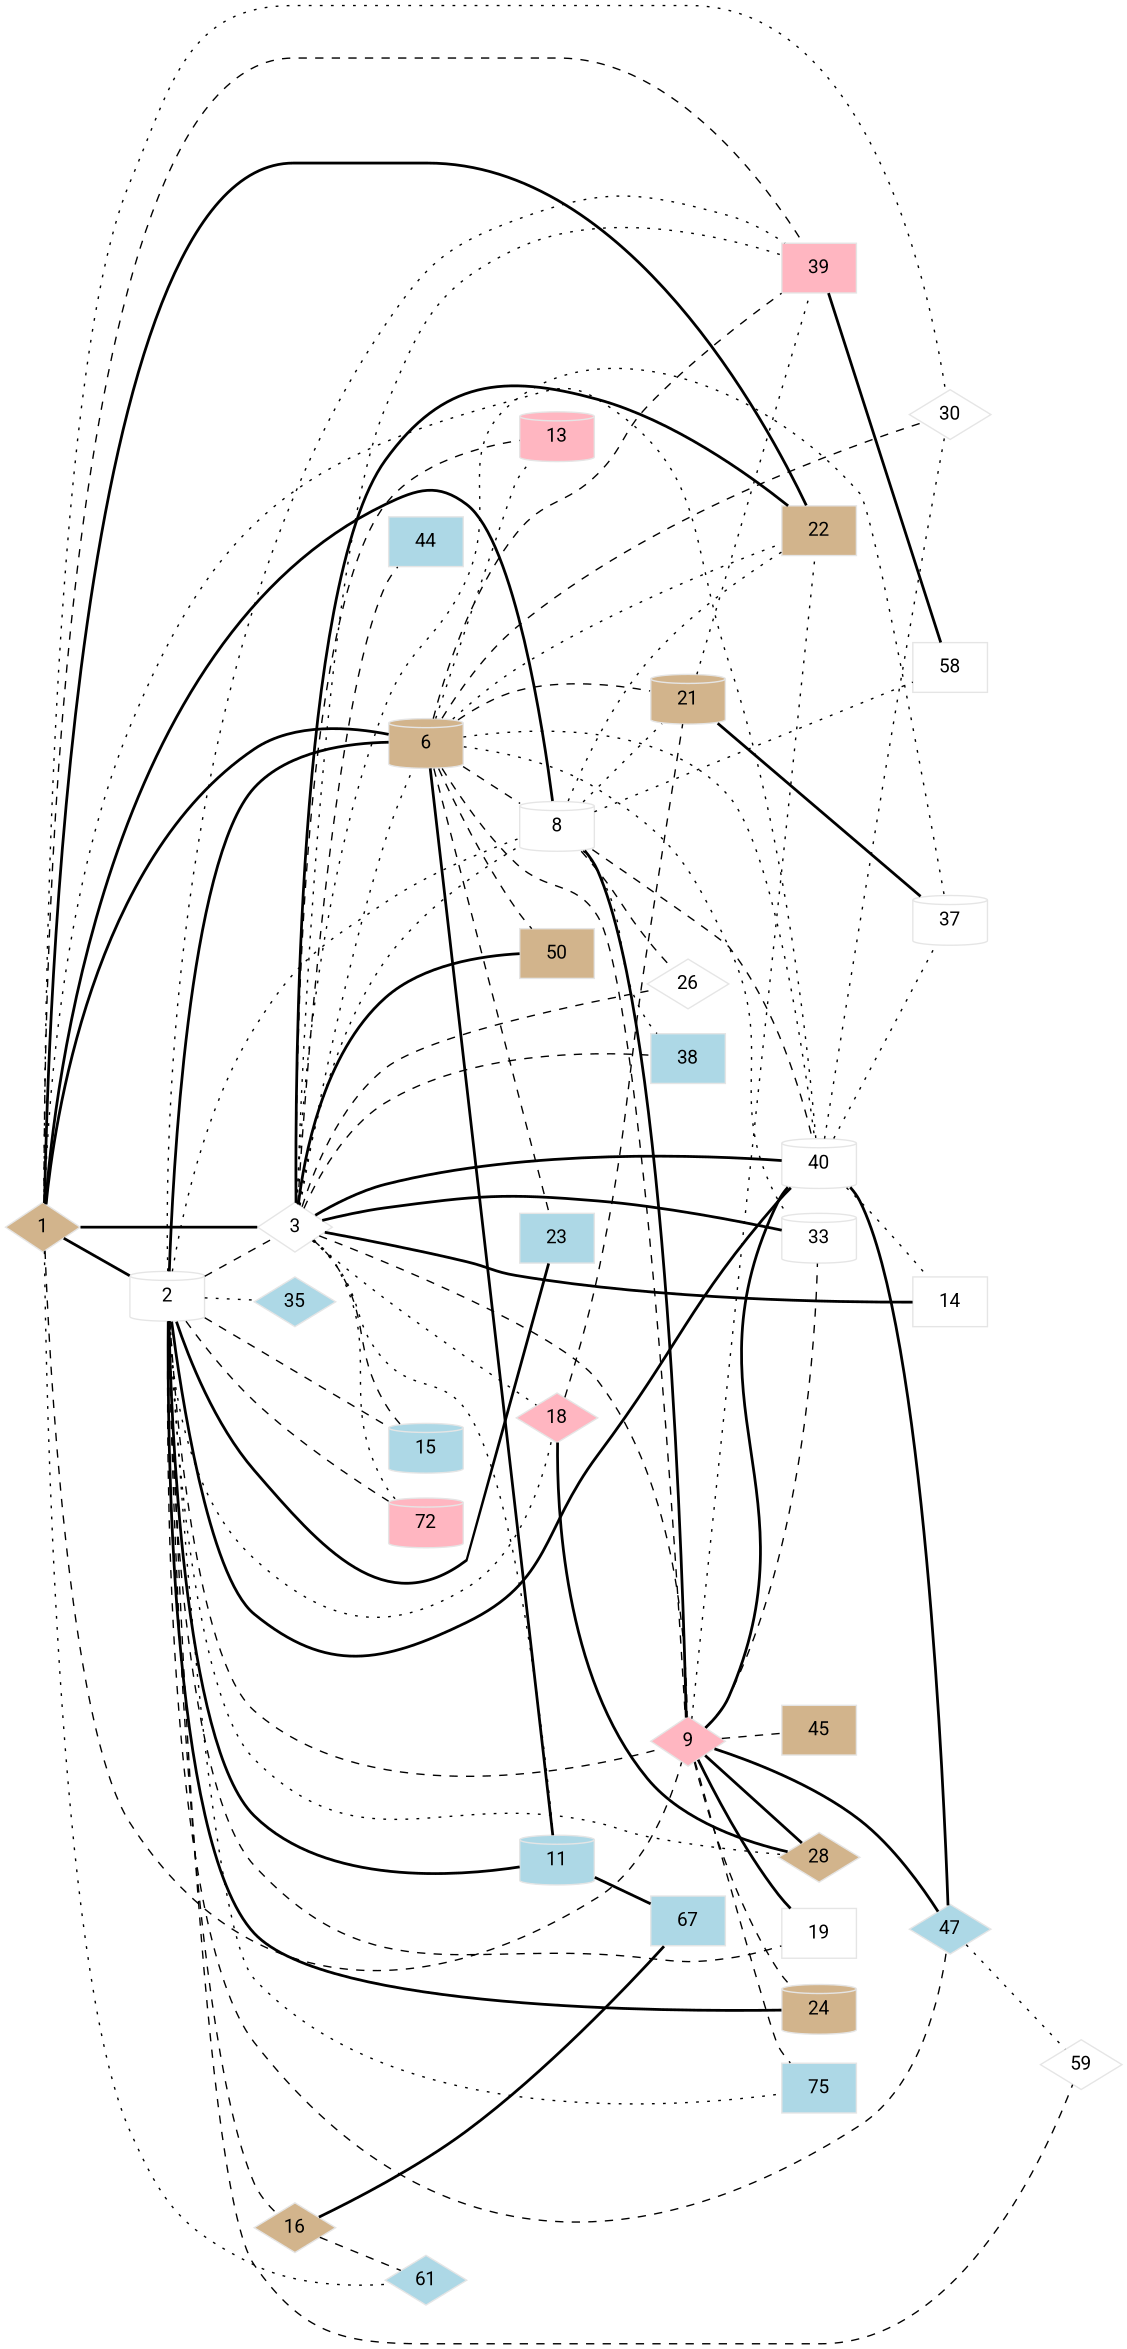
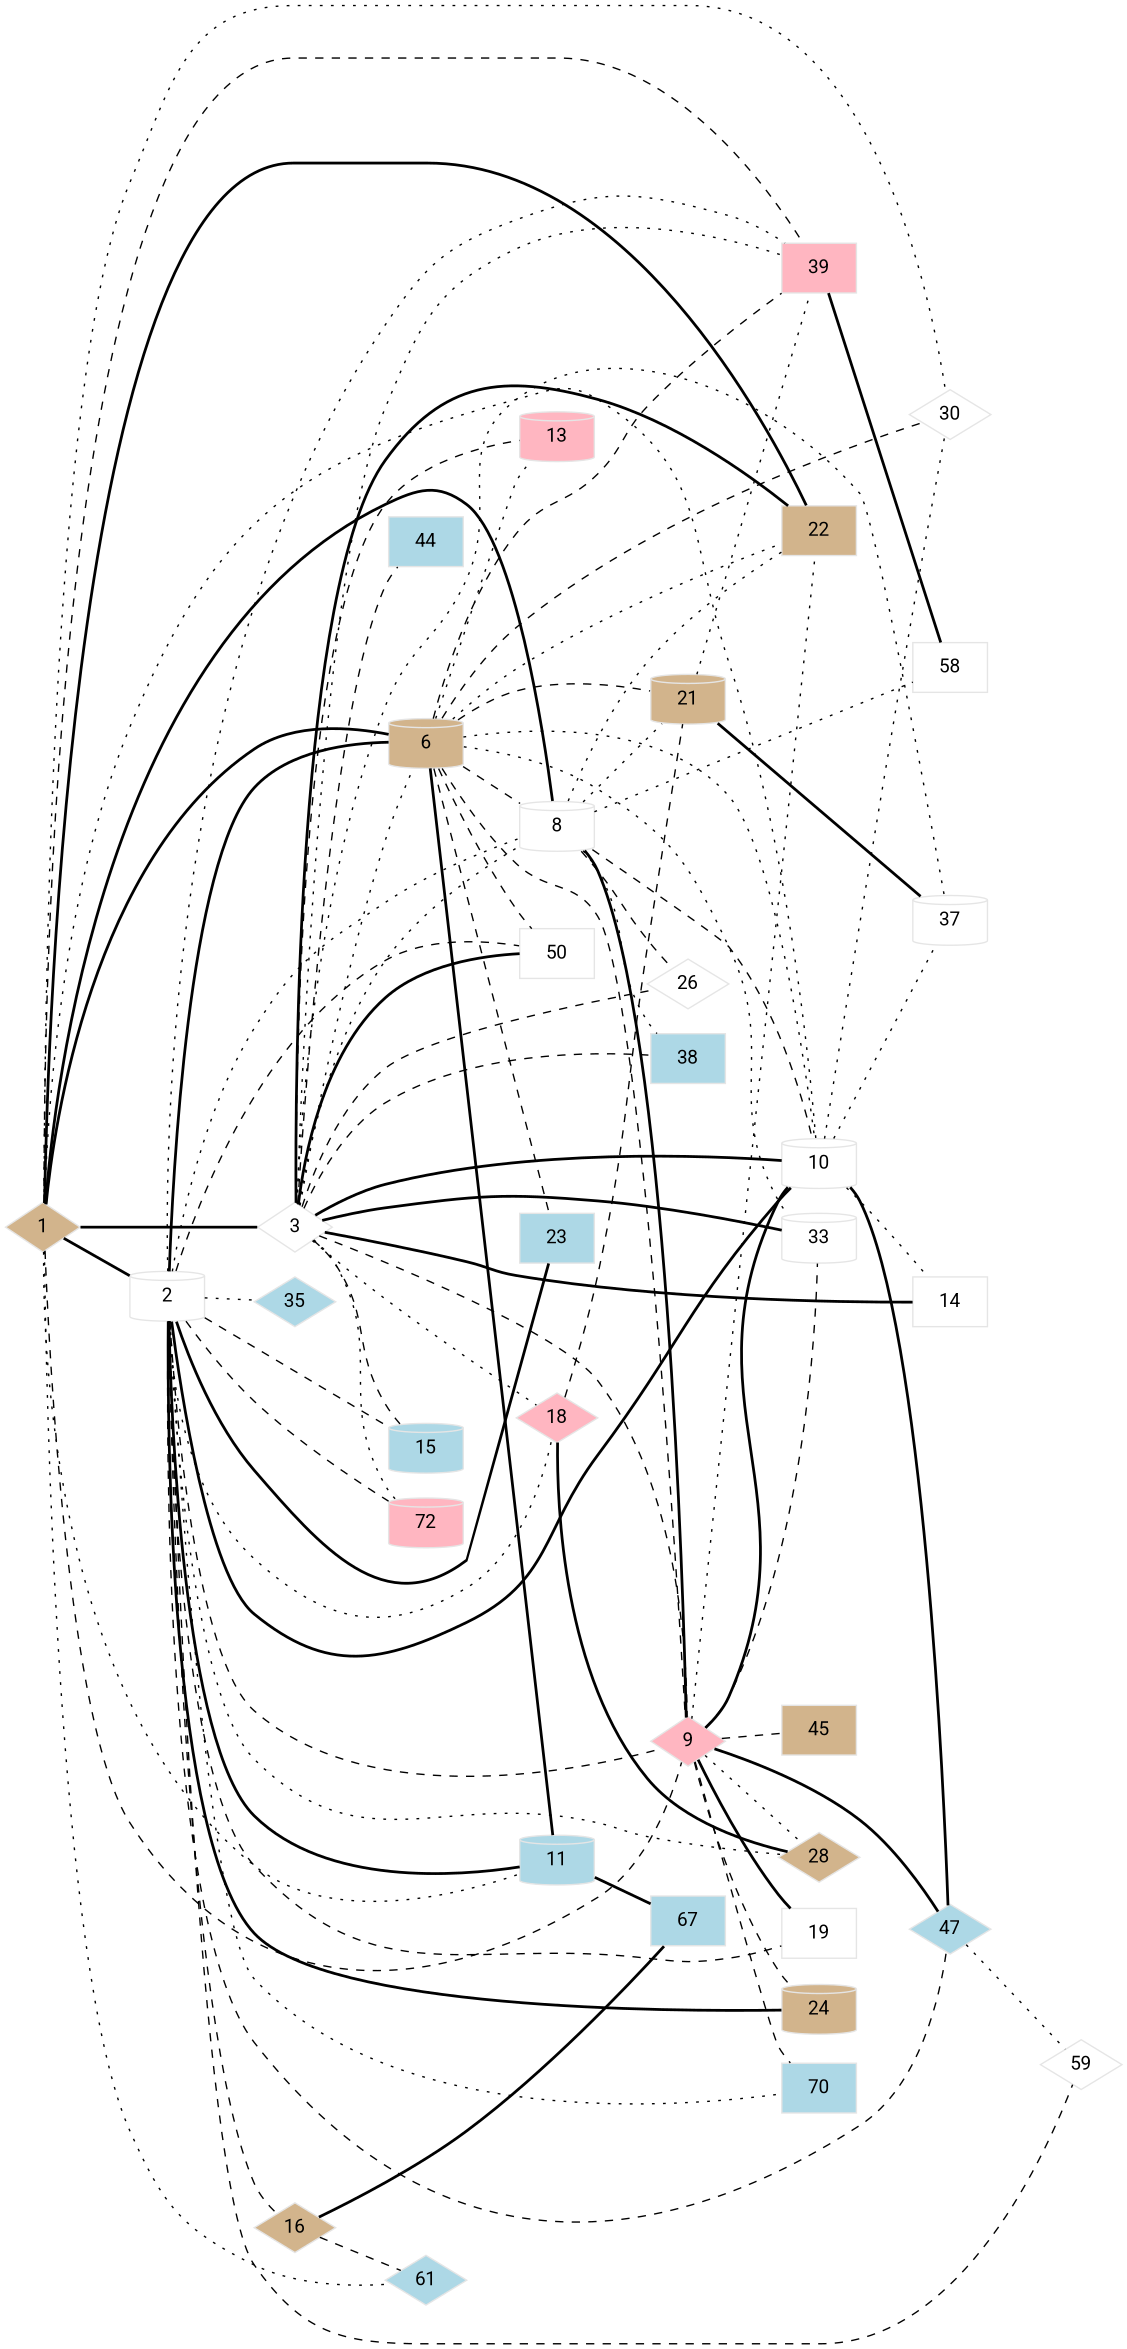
node "50": fillcolor tan -> white
node "40": label "40" -> "10"
edge "3" -- "2": now "50" -- "2"
edge "3" -- "11": now "1" -- "11"
edge "9" -- "28": style bold -> dotted
node "75": label "75" -> "70"
